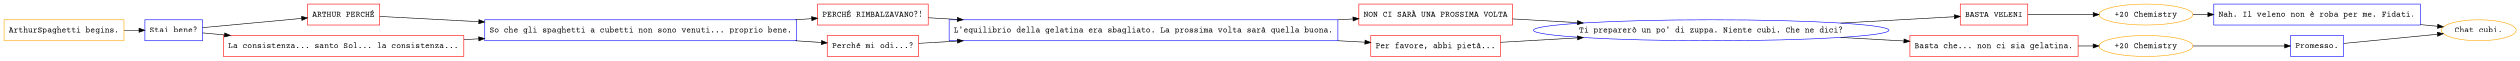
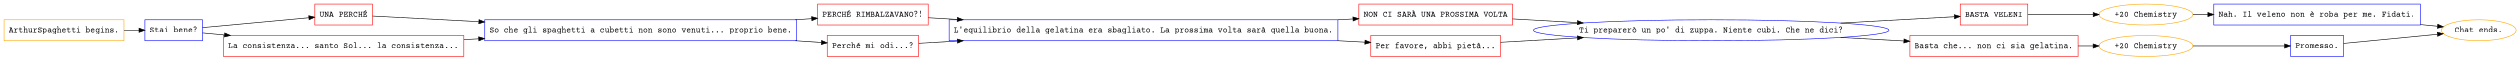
node "ARTHUR PERCHÉ": label "ARTHUR PERCHÉ" -> "UNA PERCHÉ"
node "Chat cubi.": label "Chat cubi." -> "Chat ends."
